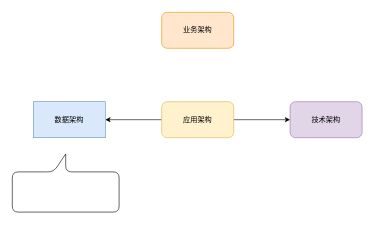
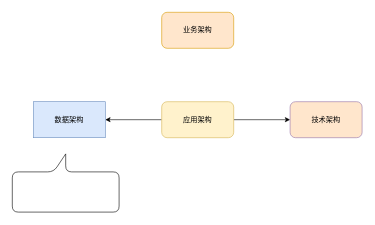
node "技术架构": fillcolor #e1d5e7 -> #ffe6cc
